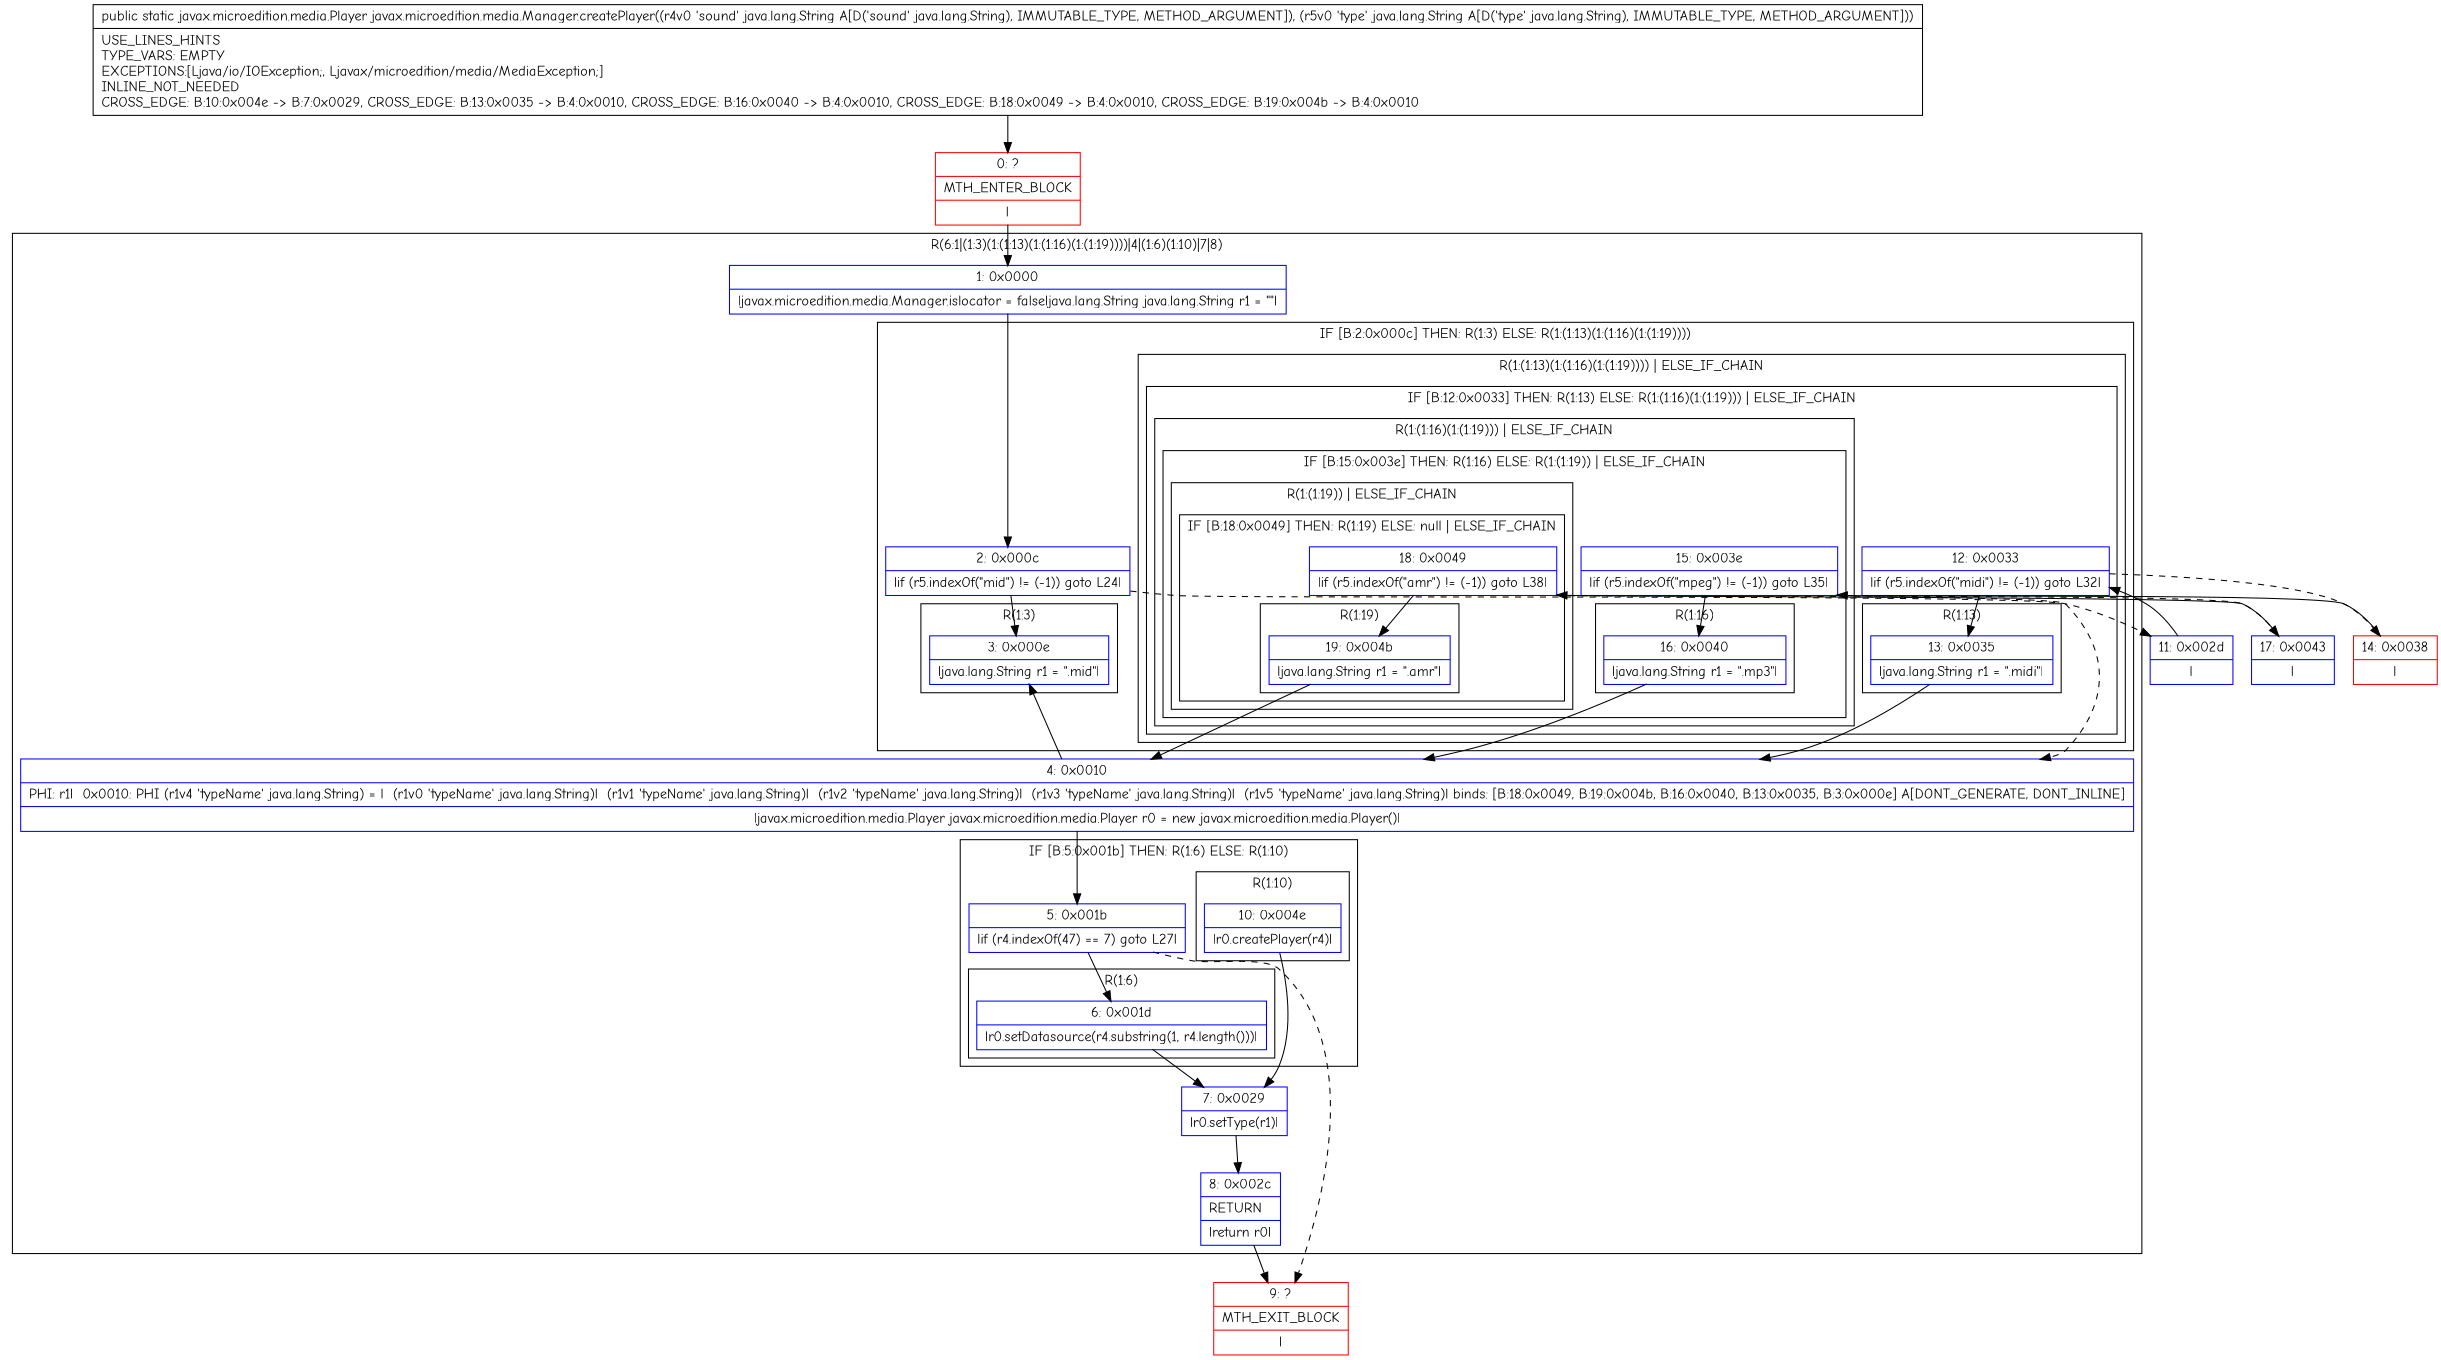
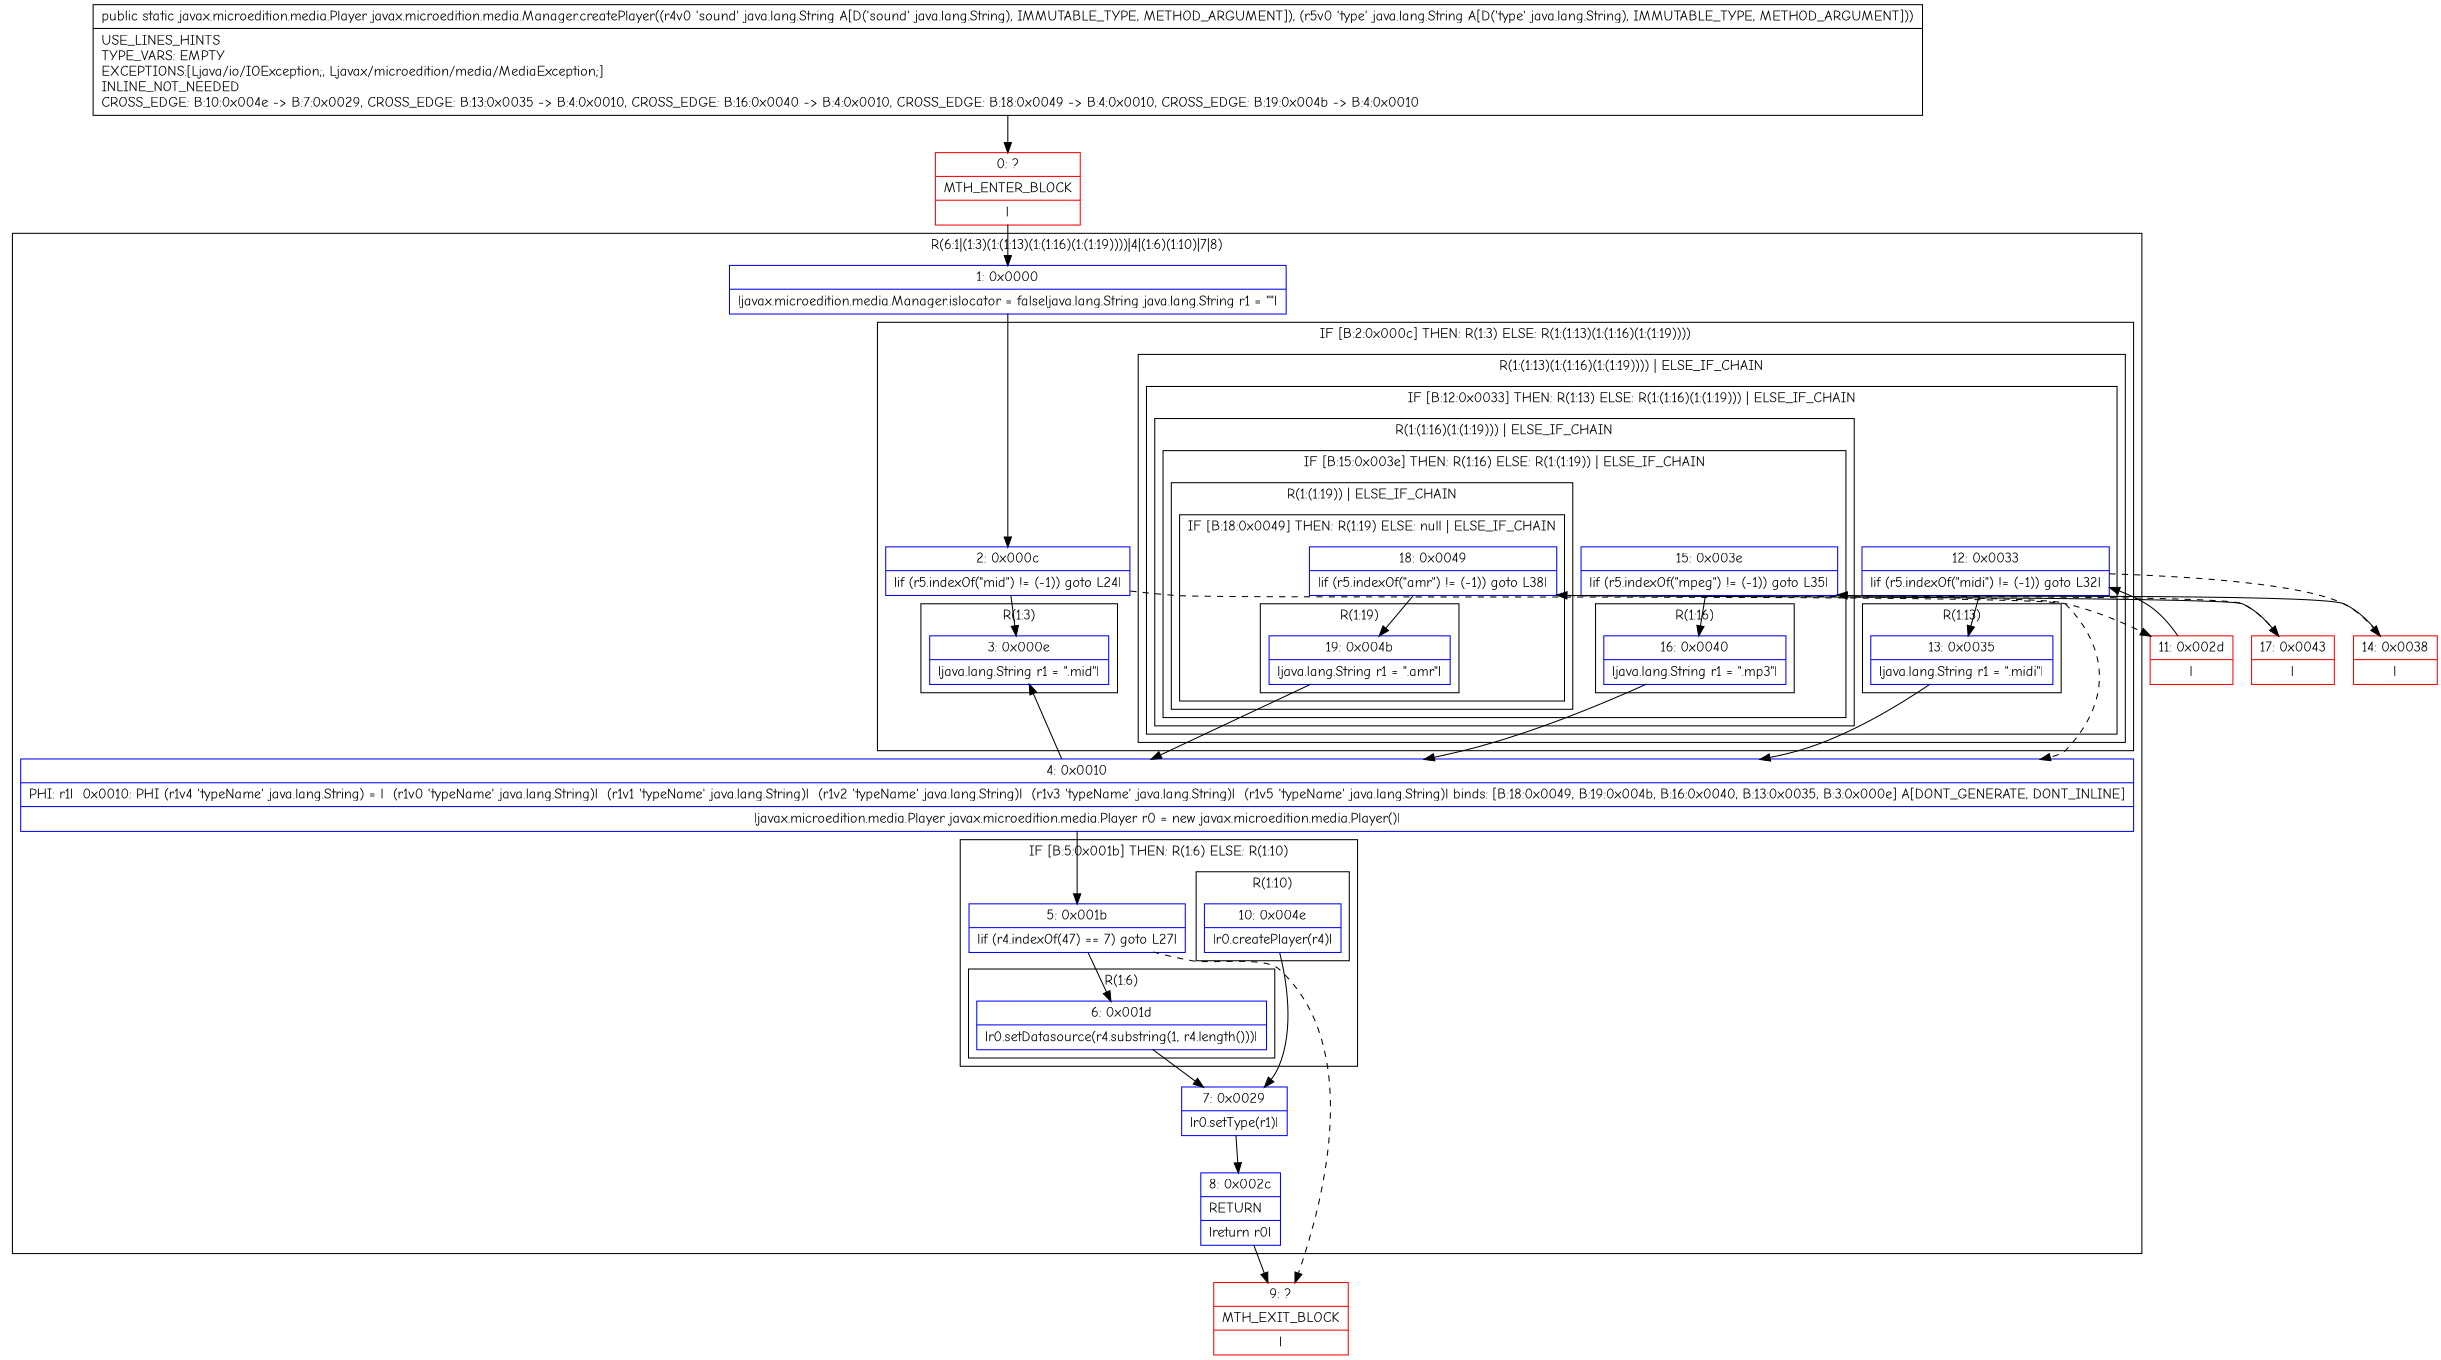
node "11: 0x002d": color blue -> red
node "17: 0x0043": color blue -> red
